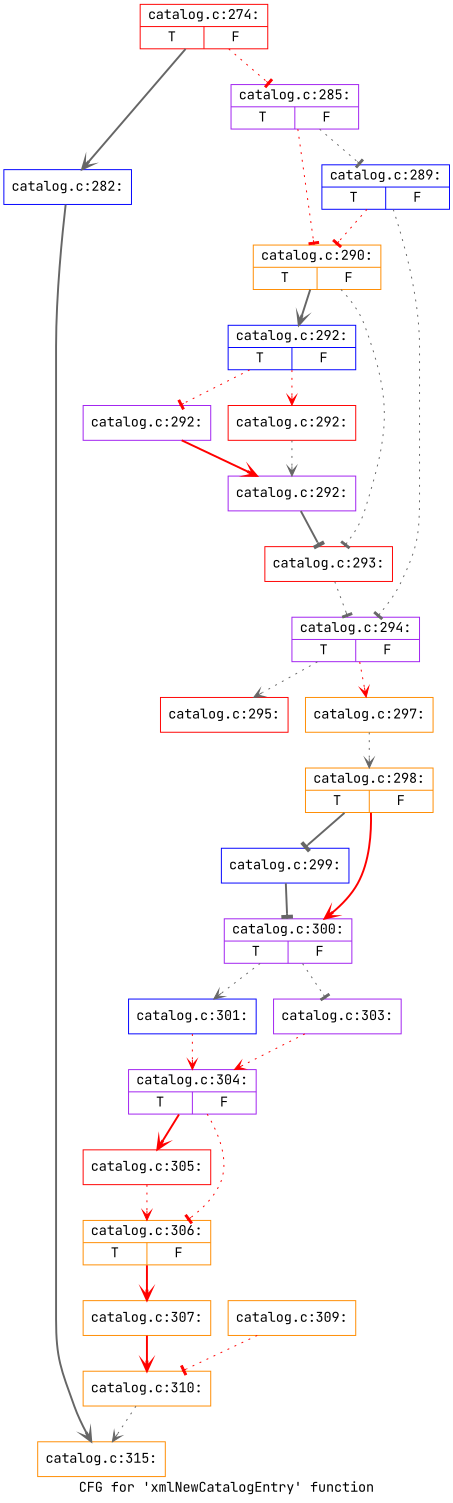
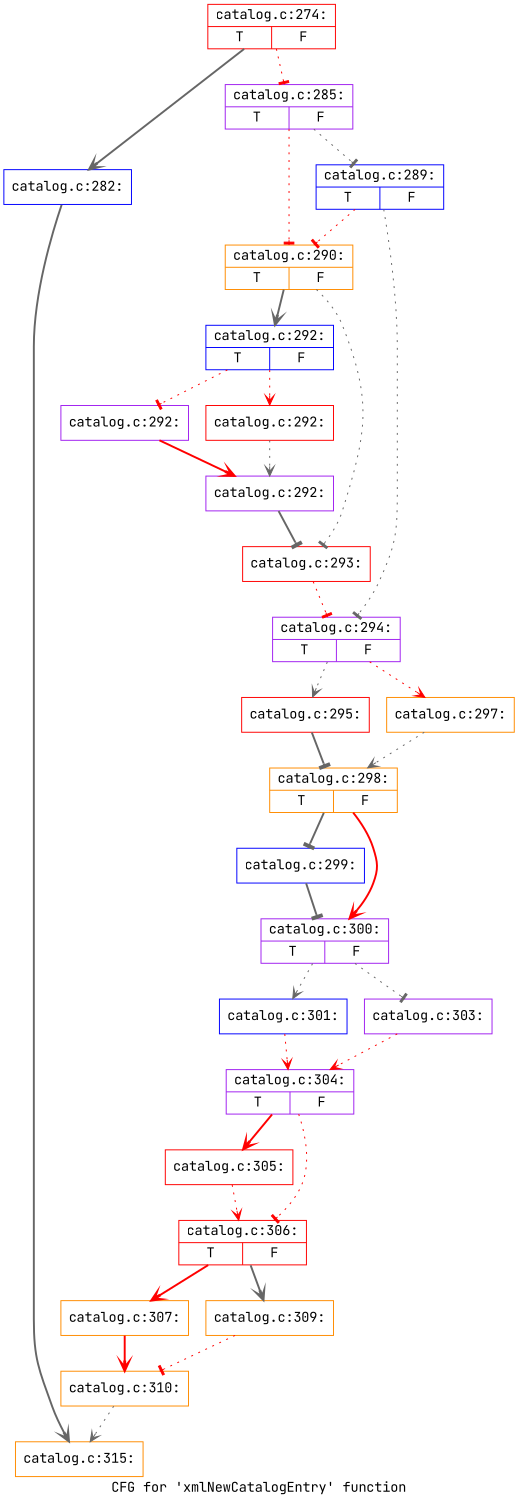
edge "catalog.c:293:" -> "catalog.c:294:": color gray40 -> red
edge "catalog.c:295:" -> "catalog.c:298:": added
node "catalog.c:306:": color darkorange -> red
edge "catalog.c:306:" -> "catalog.c:309:": added
